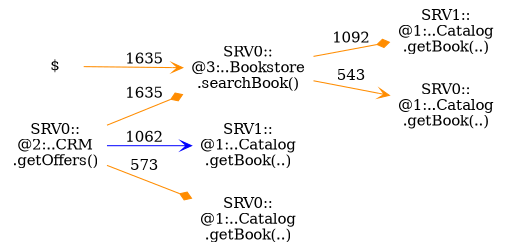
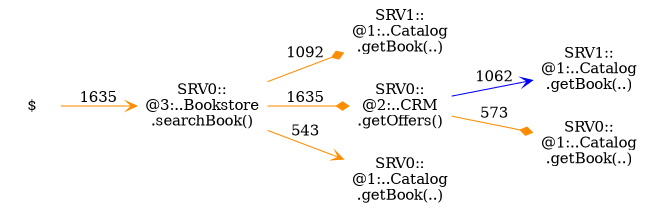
edge "SRV0:: @2:..CRM .getOffers()" -> "SRV0:: @3:..Bookstore .searchBook()": reversed
